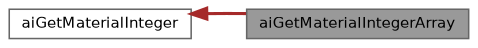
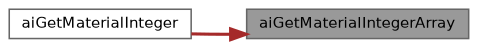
edge "aiGetMaterialIntegerArray" -> "aiGetMaterialInteger": reversed
